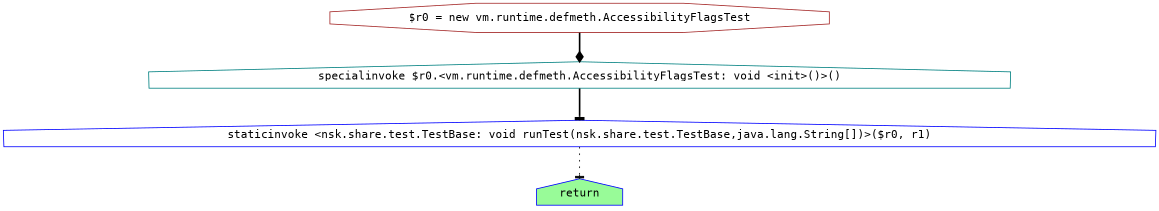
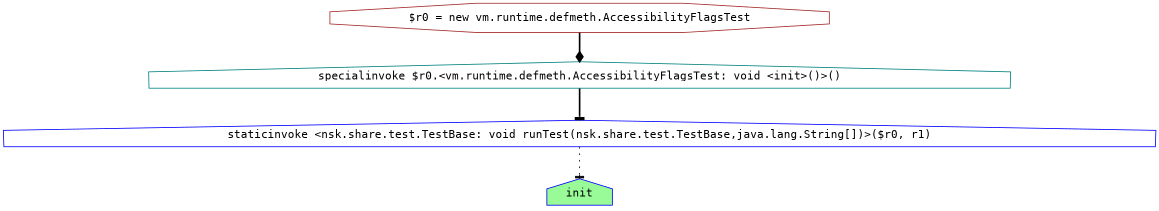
node "return": label "return" -> "init"
